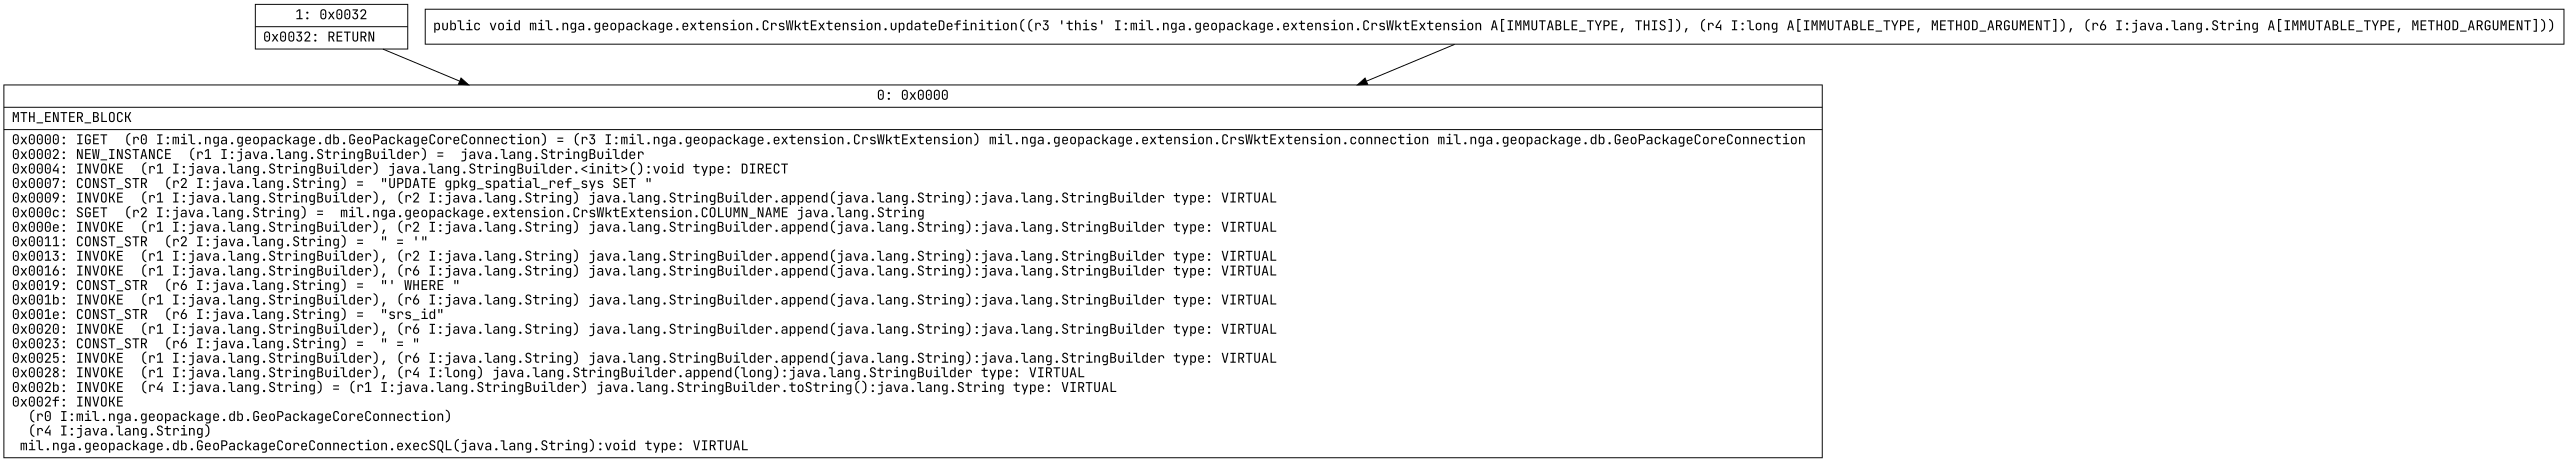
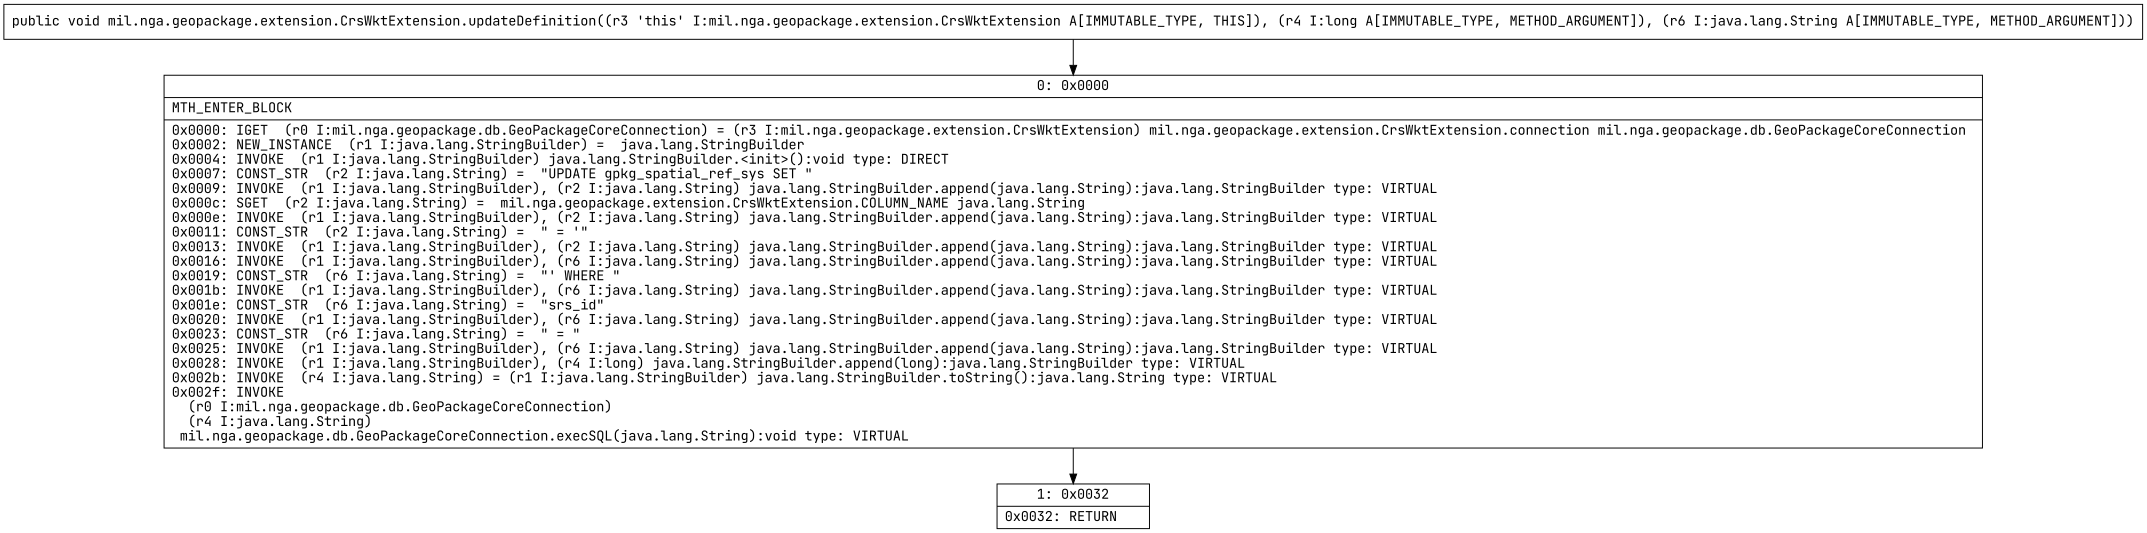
edge "1: 0x0032" -> "0: 0x0000": reversed
